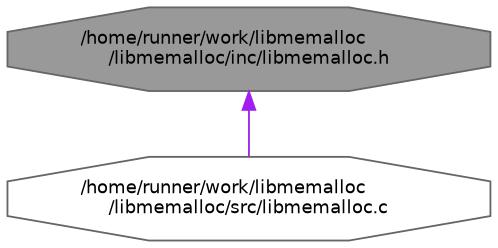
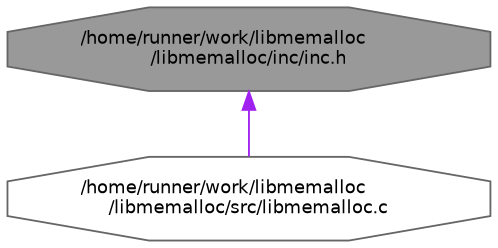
node "/home/runner/work/libmemalloc /libmemalloc/inc/libmemalloc.h": label "/home/runner/work/libmemalloc /libmemalloc/inc/libmemalloc.h" -> "/home/runner/work/libmemalloc /libmemalloc/inc/inc.h"
